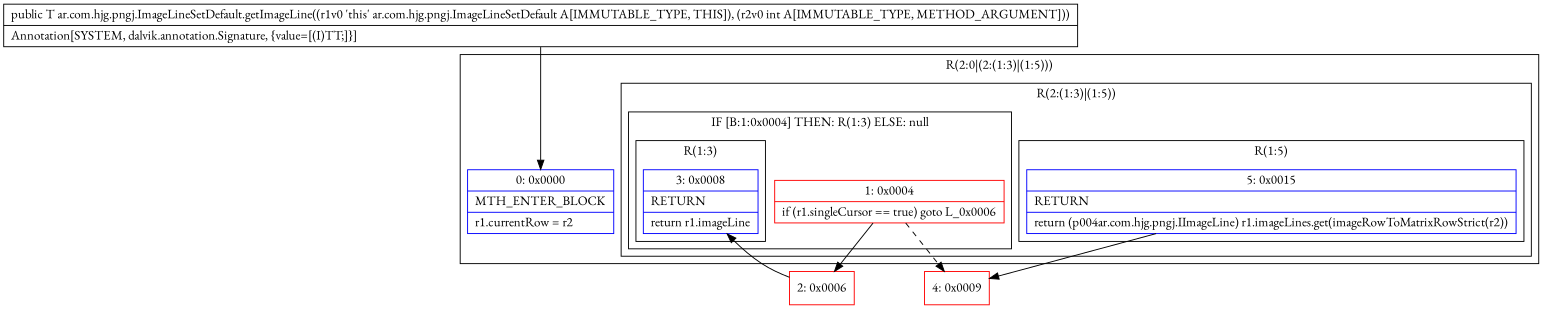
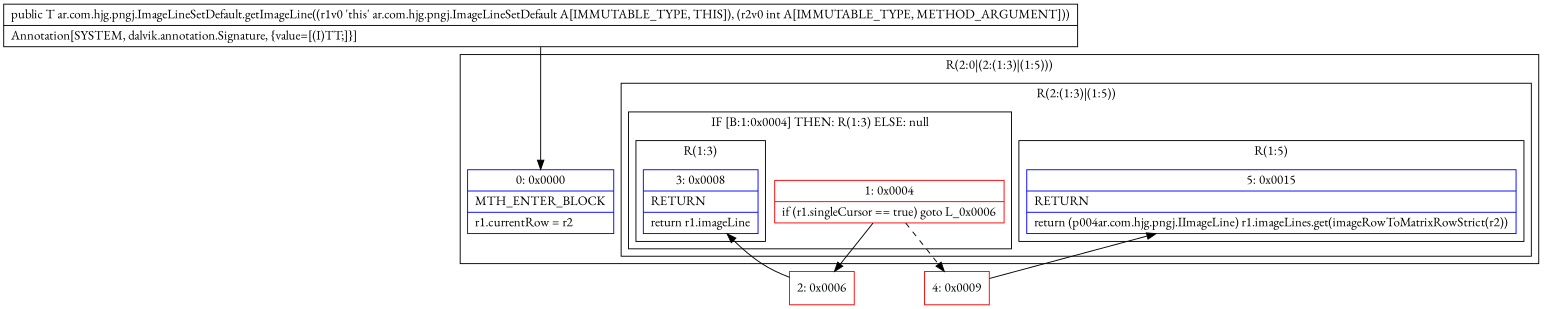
edge "5: 0x0015" -> "4: 0x0009": reversed
